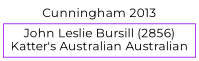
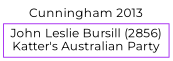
node "John Leslie Bursill (2856) Katter's Australian Australian": label "John Leslie Bursill (2856) Katter's Australian Australian" -> "John Leslie Bursill (2856) Katter's Australian Party"
